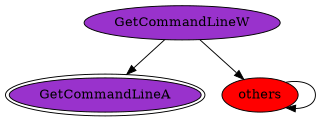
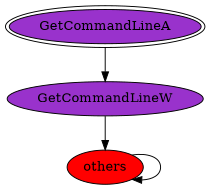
edge "GetCommandLineW" -> "GetCommandLineA": reversed
